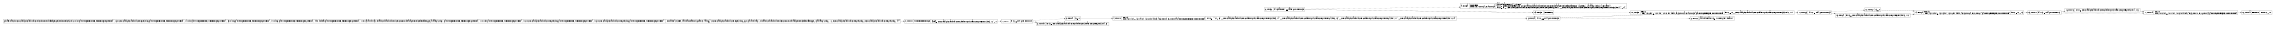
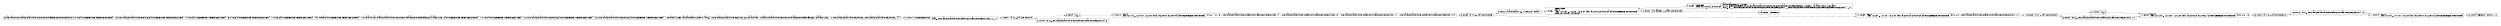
node "7: 0x0034": added
